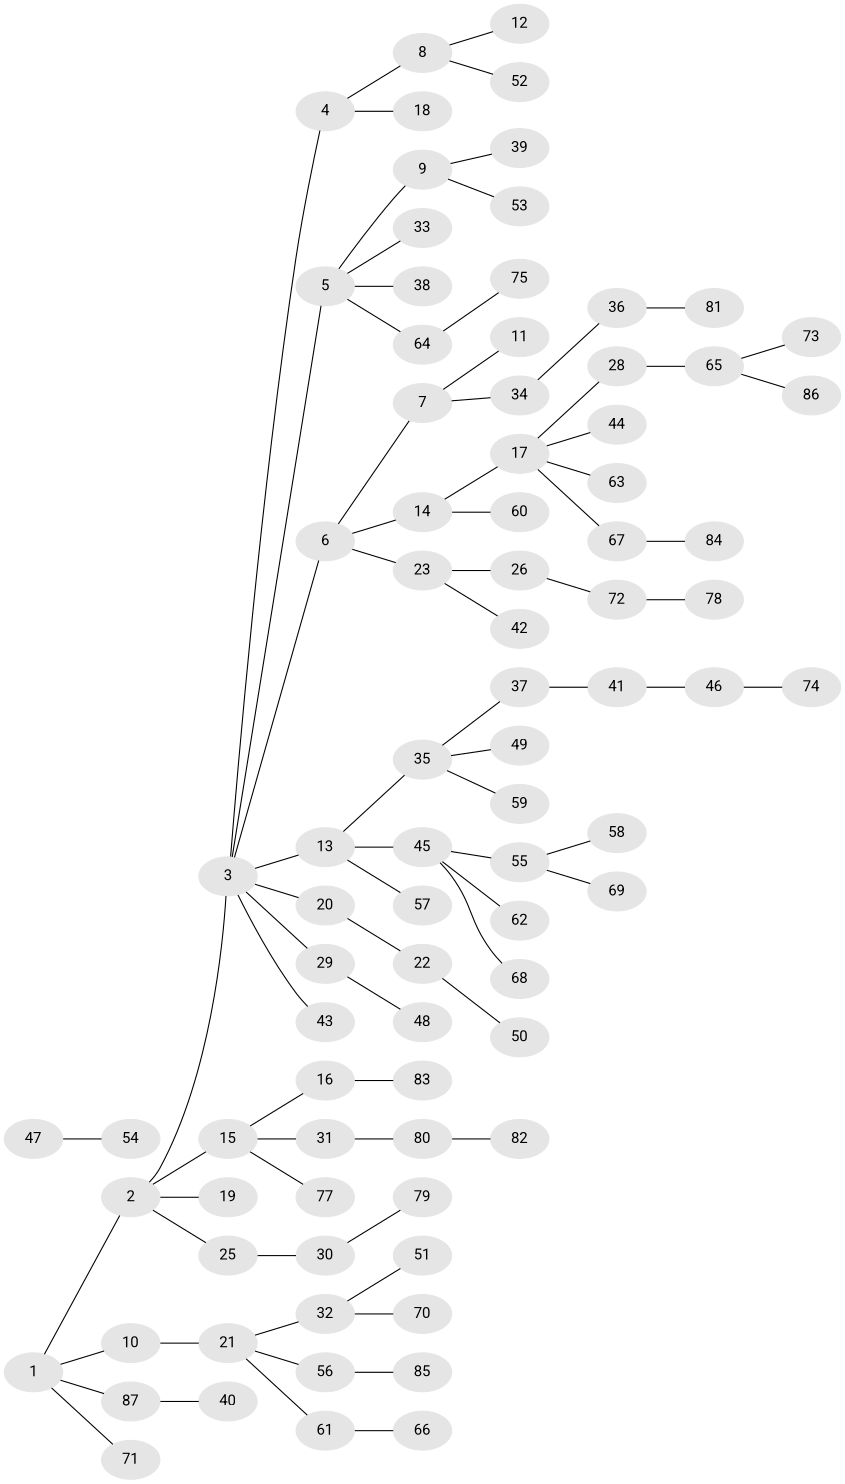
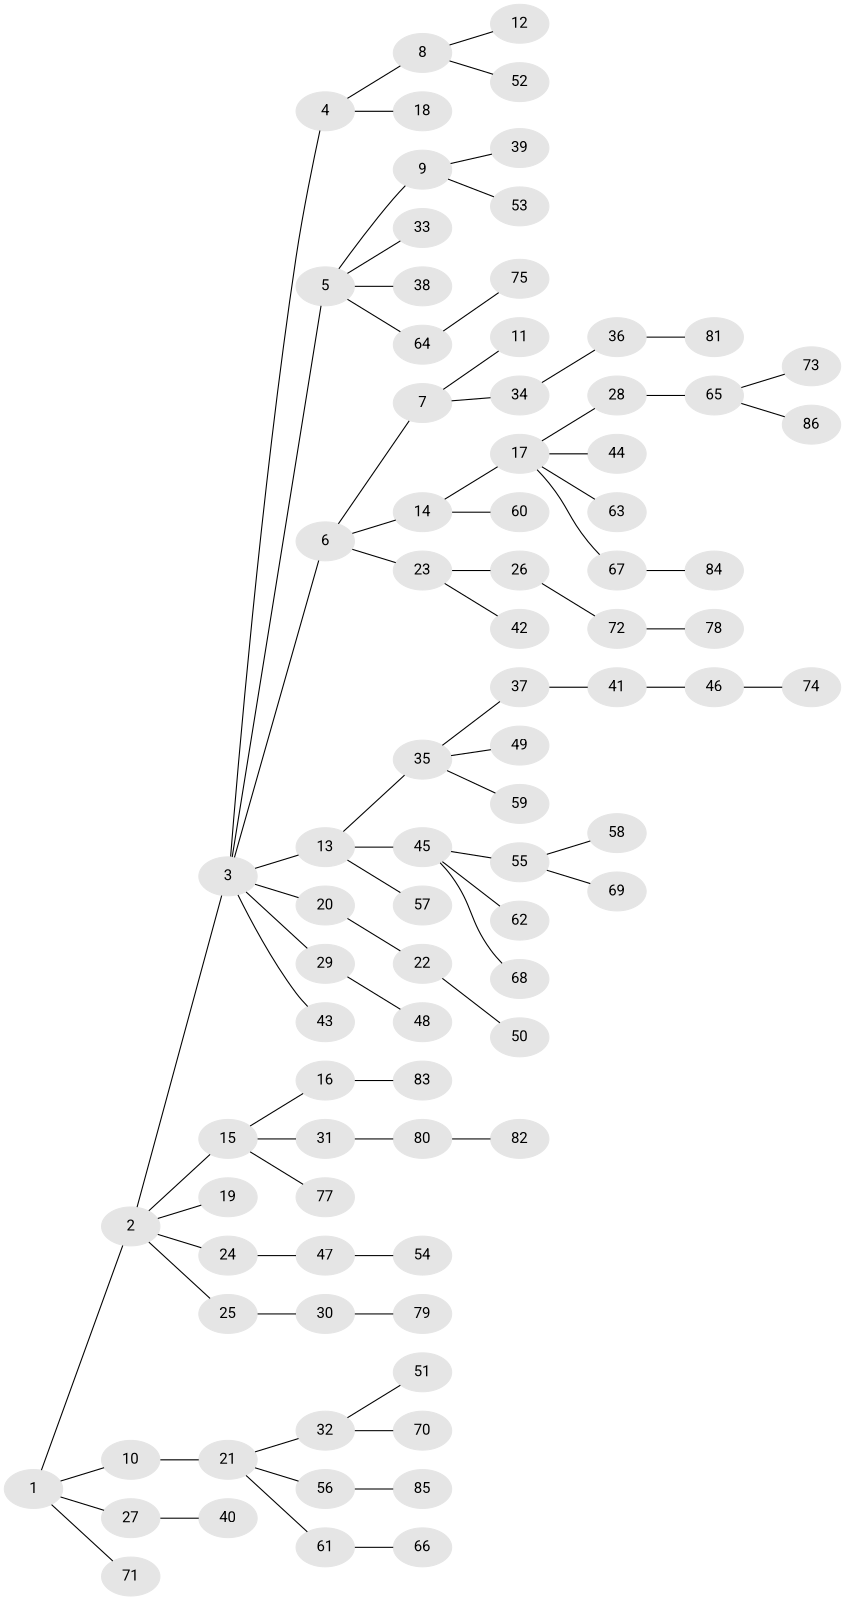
node "24": added
node "87": label "87" -> "27"
